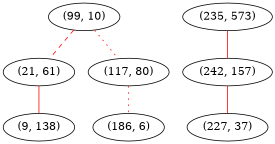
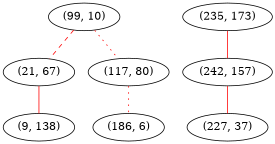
node "(235, 573)": label "(235, 573)" -> "(235, 173)"
node "(21, 61)": label "(21, 61)" -> "(21, 67)"
